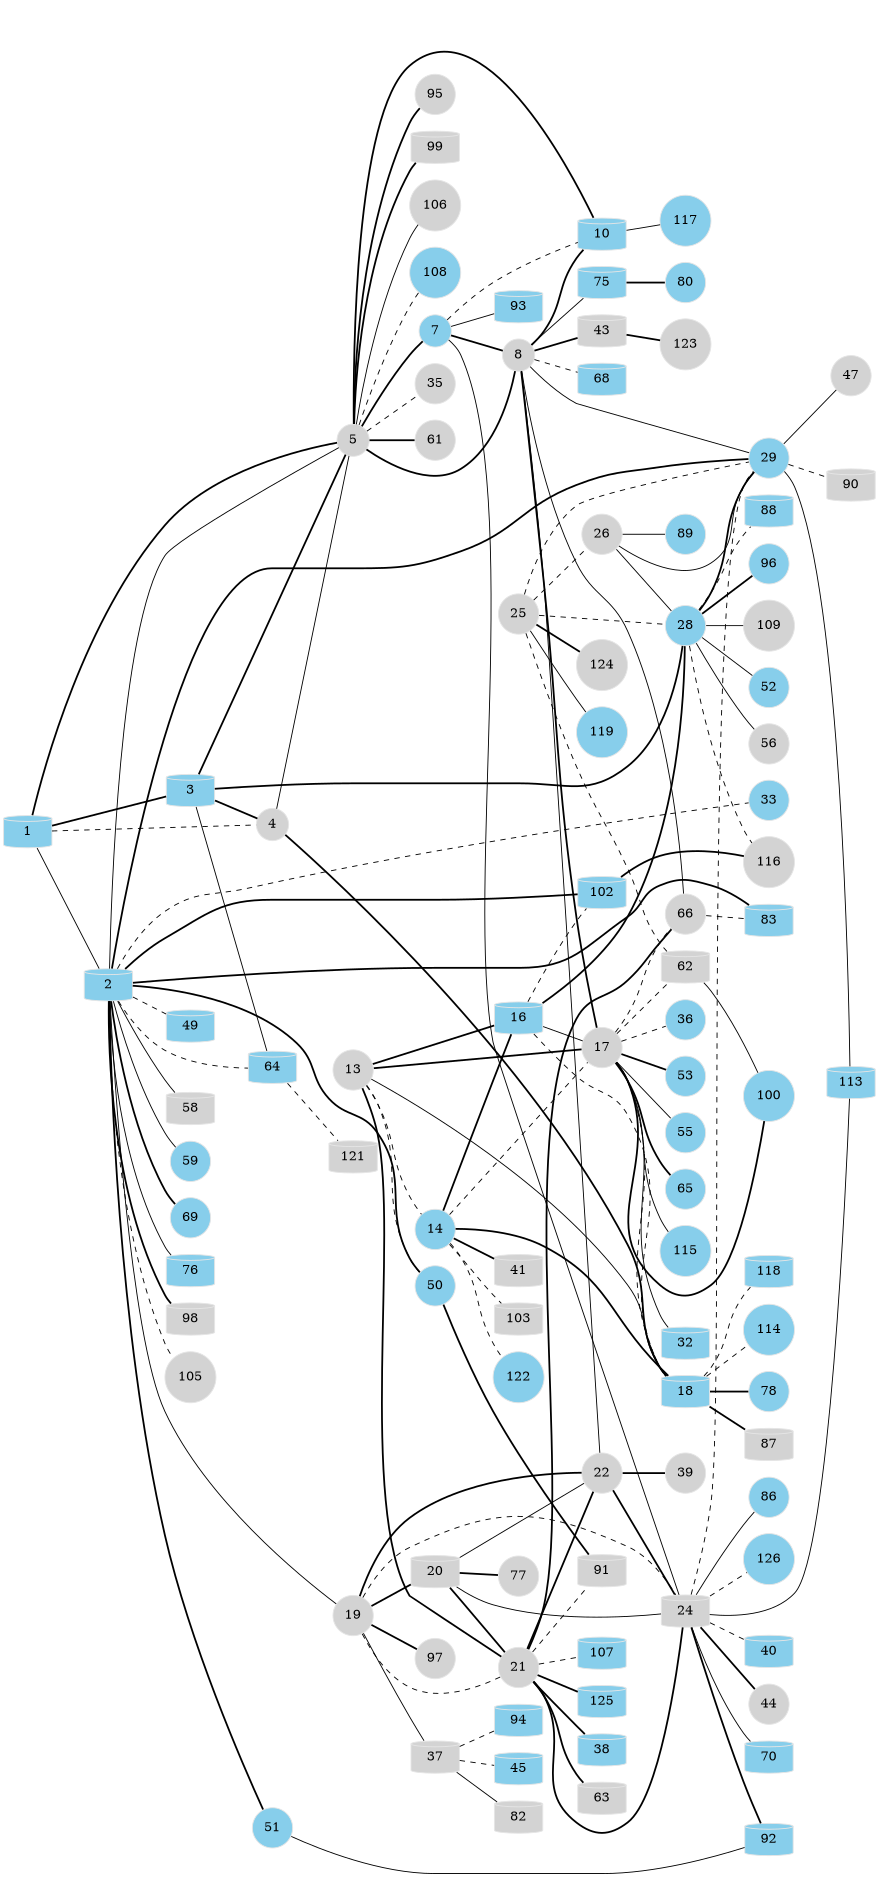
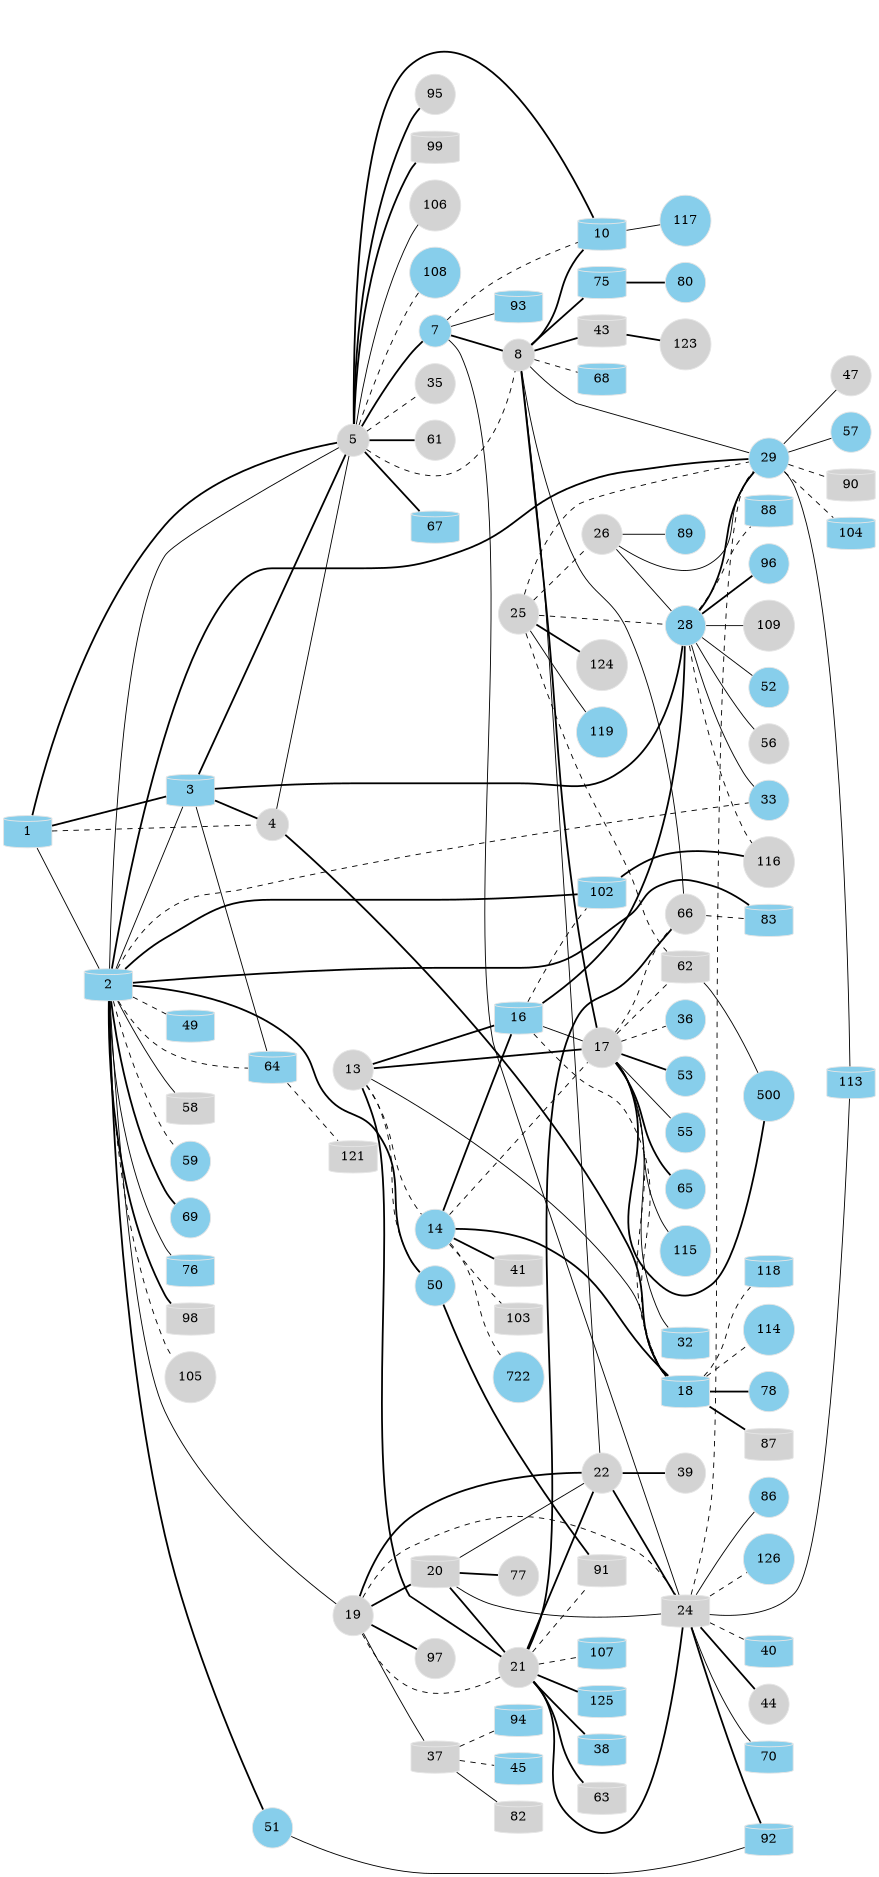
edge "75" -- "8": style solid -> bold
node "57": added
edge "8" -- "5": style bold -> dashed
node "67": added
node "104": added
edge "28" -- "33": added
edge "3" -- "2": added
edge "2" -- "59": style solid -> dashed
node "100": label "100" -> "500"
node "122": label "122" -> "722"
